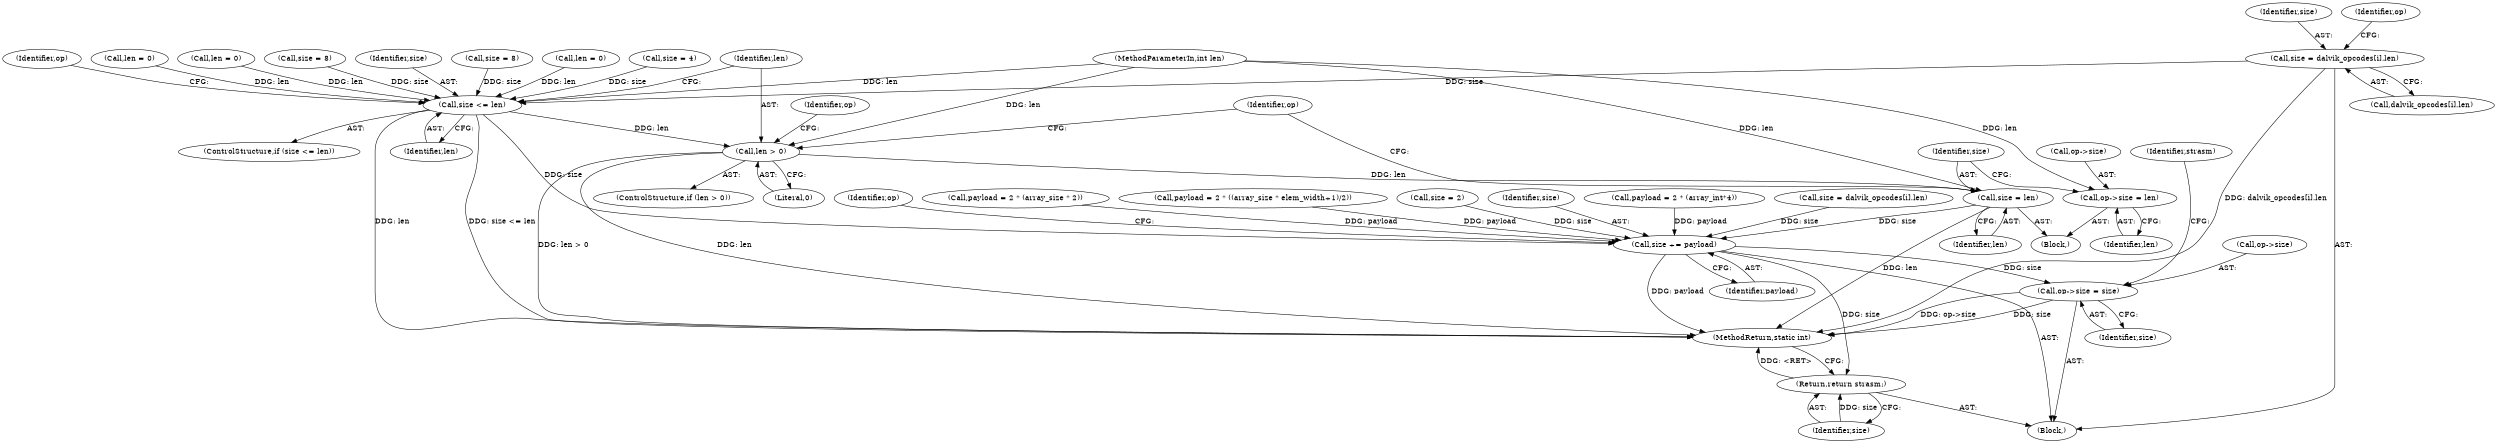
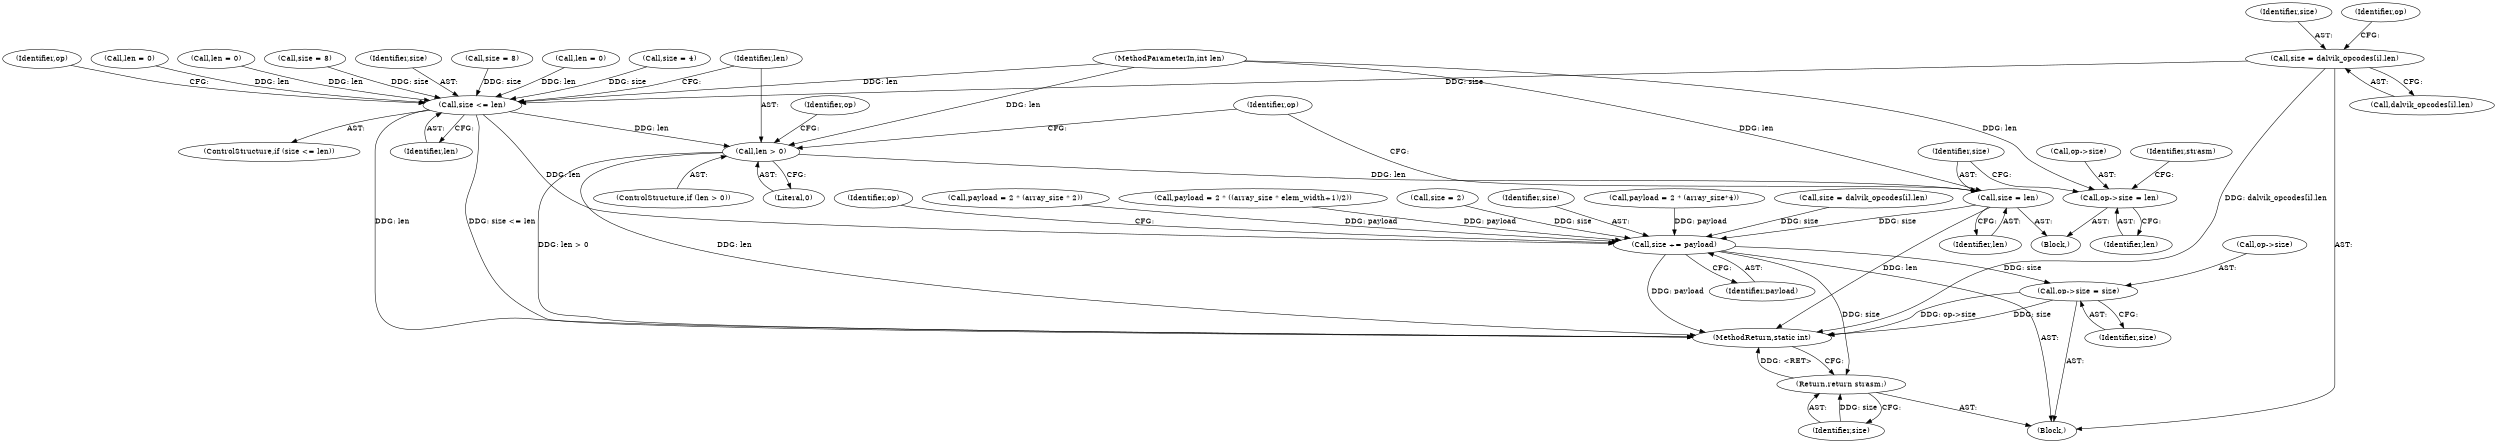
edge "(Call,len > 0)" -> "(ControlStructure,if (len > 0))": reversed
edge "(Call,size <= len)" -> "(Call,size += payload)": label "DDG: size" -> "DDG: len"
node "(Call,payload = 2 * (array_int*4))": label "(Call,payload = 2 * (array_int*4))" -> "(Call,payload = 2 * (array_size*4))"
edge "(Identifier,strasm)" -> "(Call,op->size = size)": now "(Identifier,strasm)" -> "(Call,op->size = len)"
